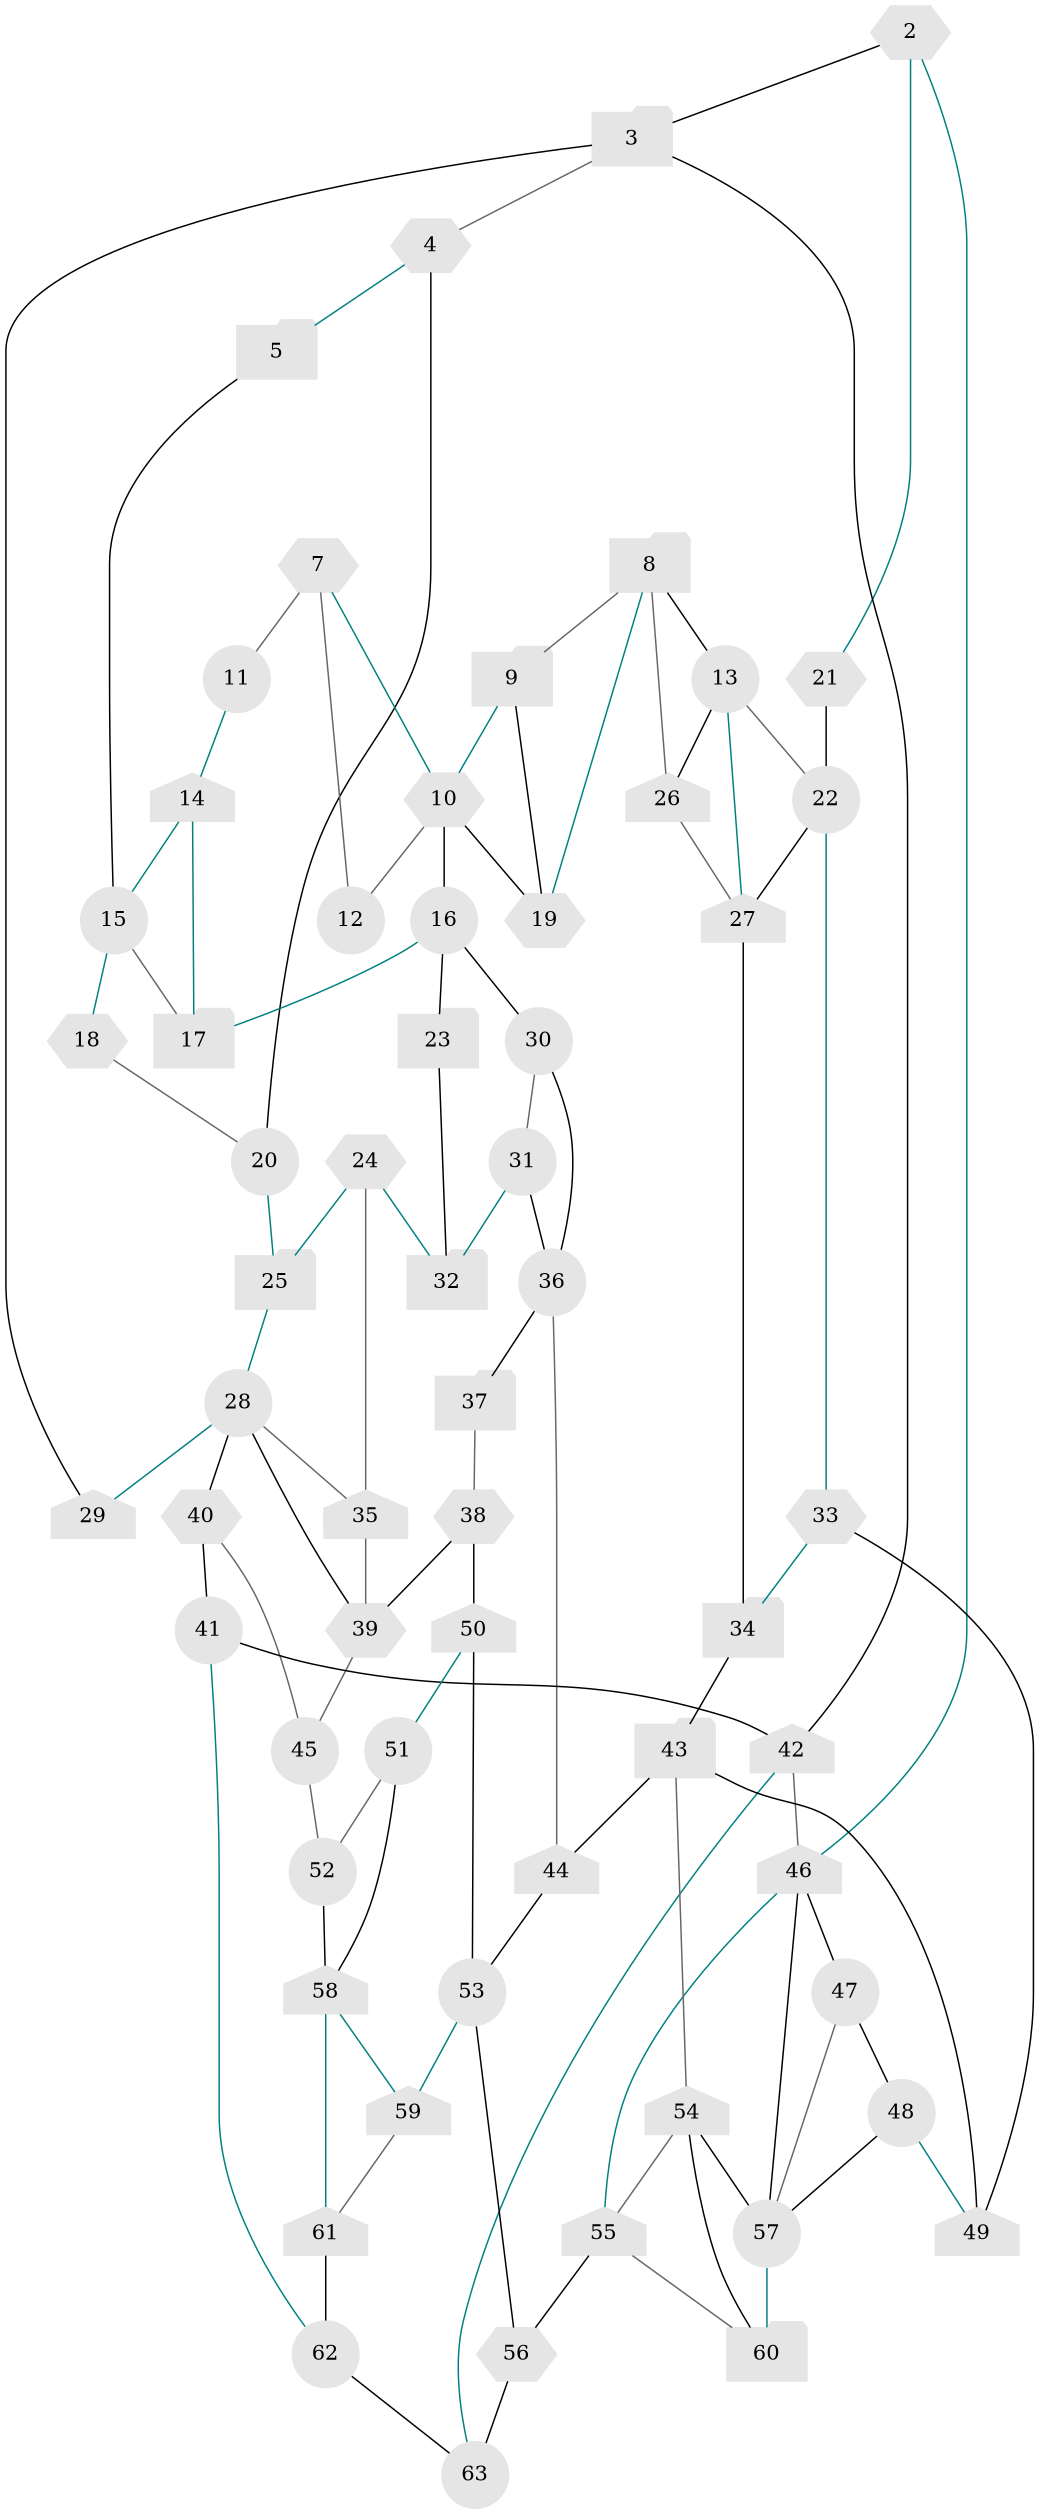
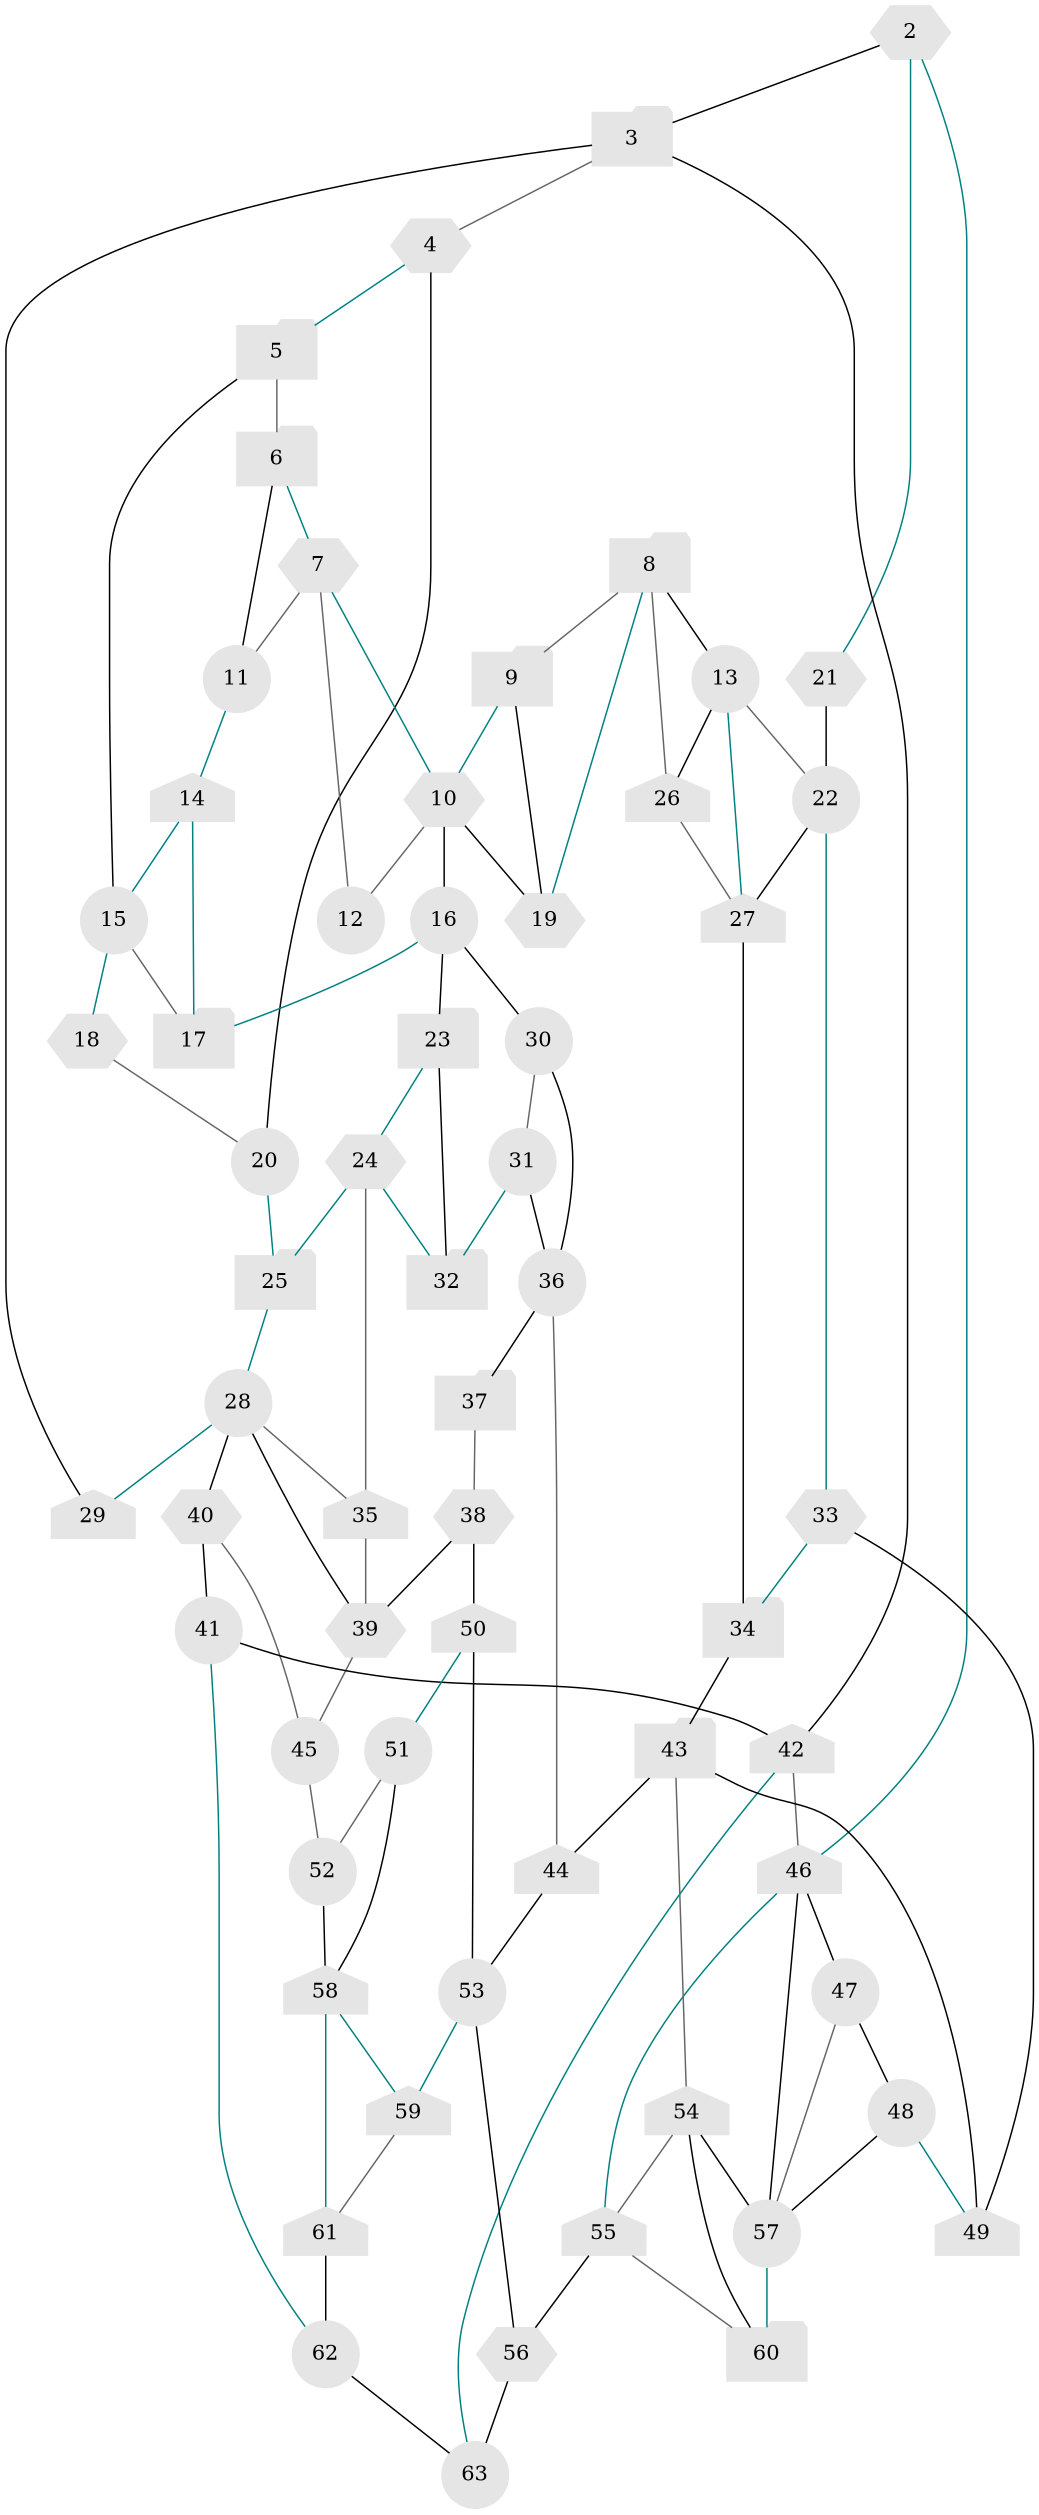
node "6": added
edge "23" -- "24": added
